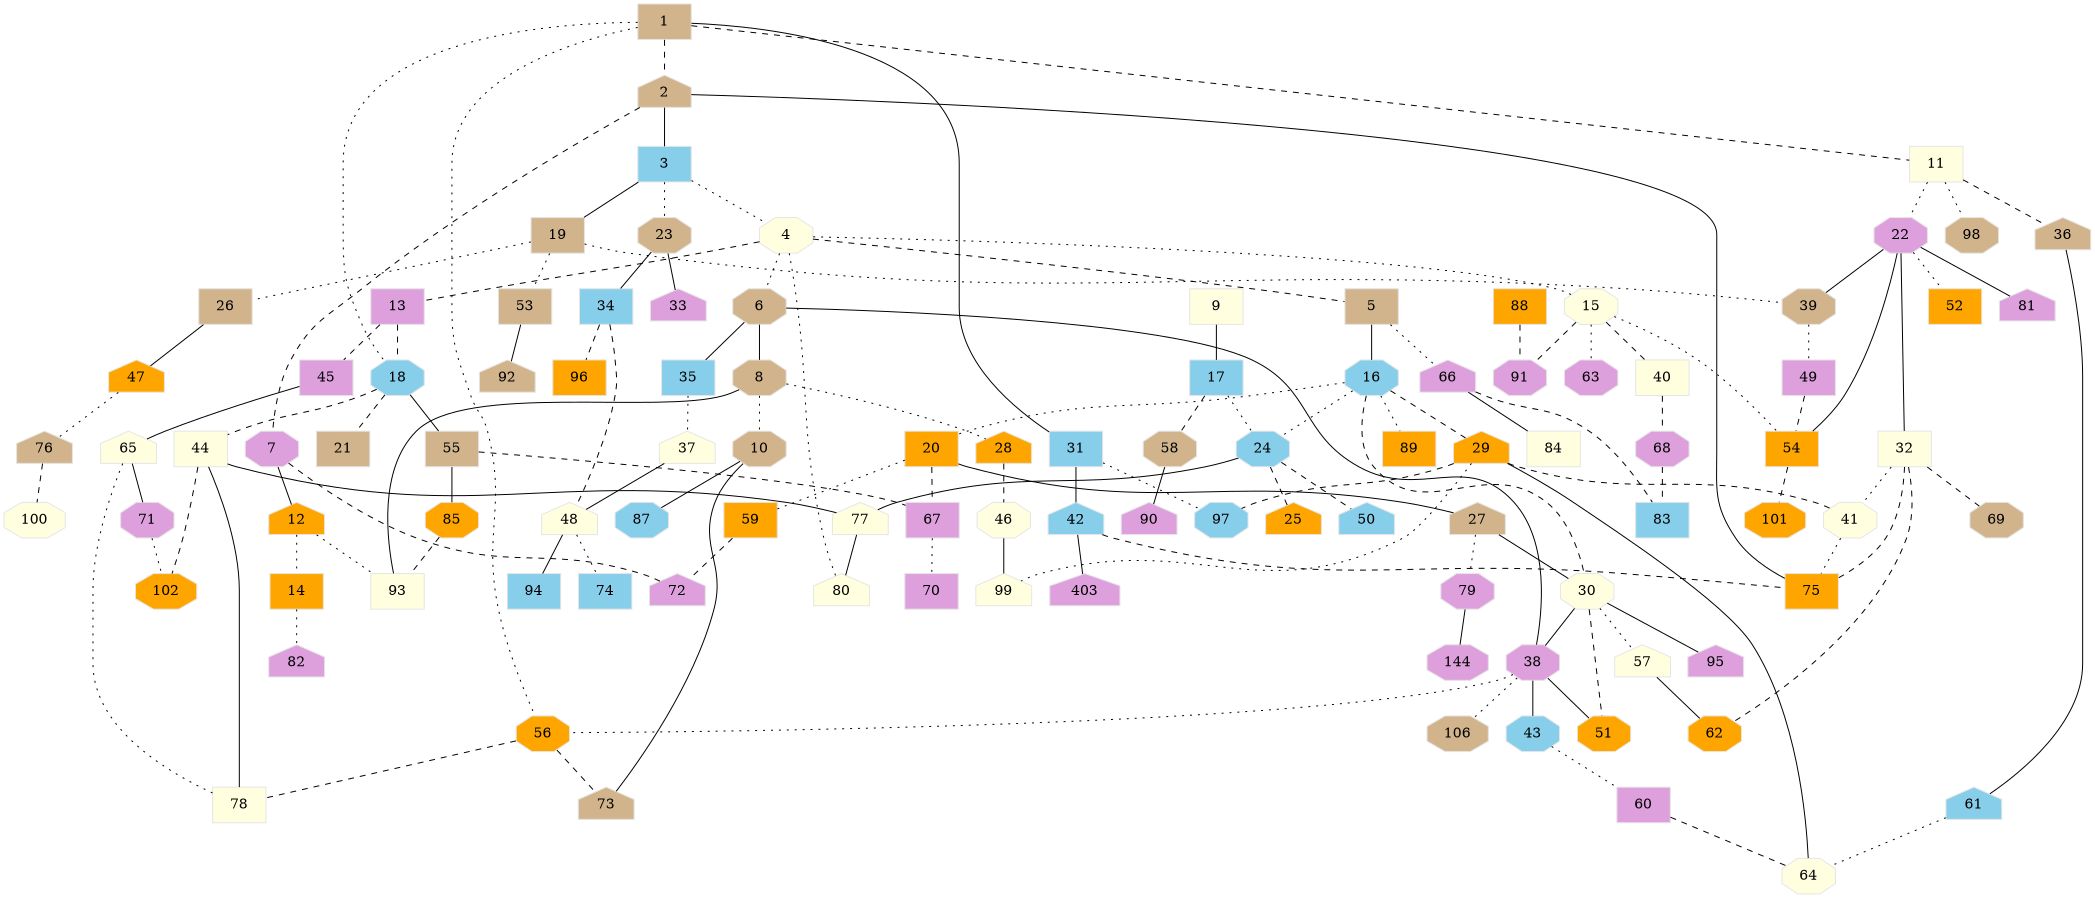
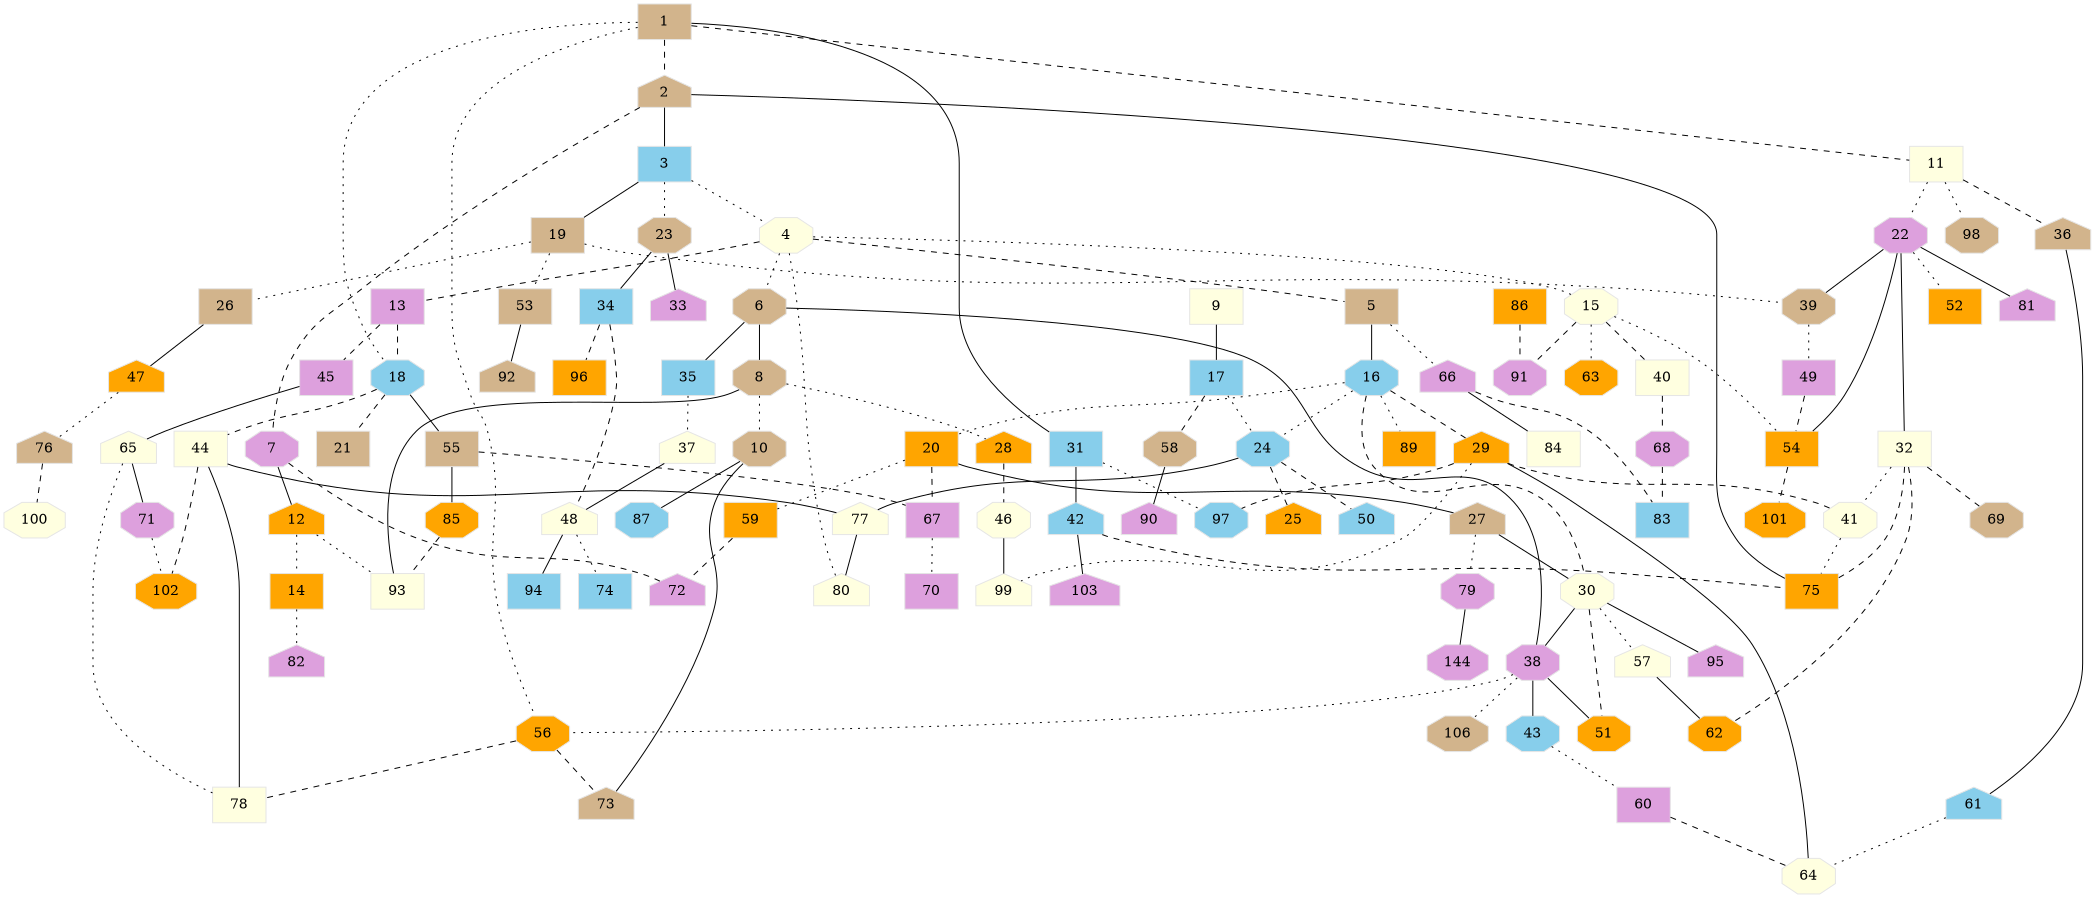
node "88": label "88" -> "86"
node "63": fillcolor plum -> orange
node "403": label "403" -> "103"
